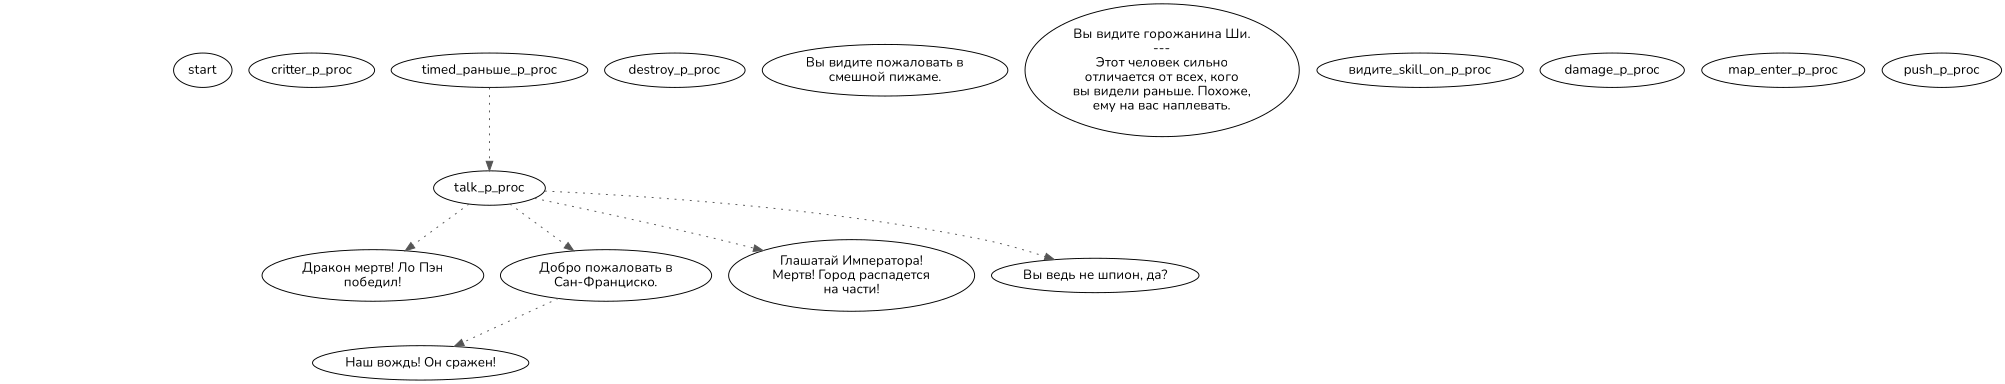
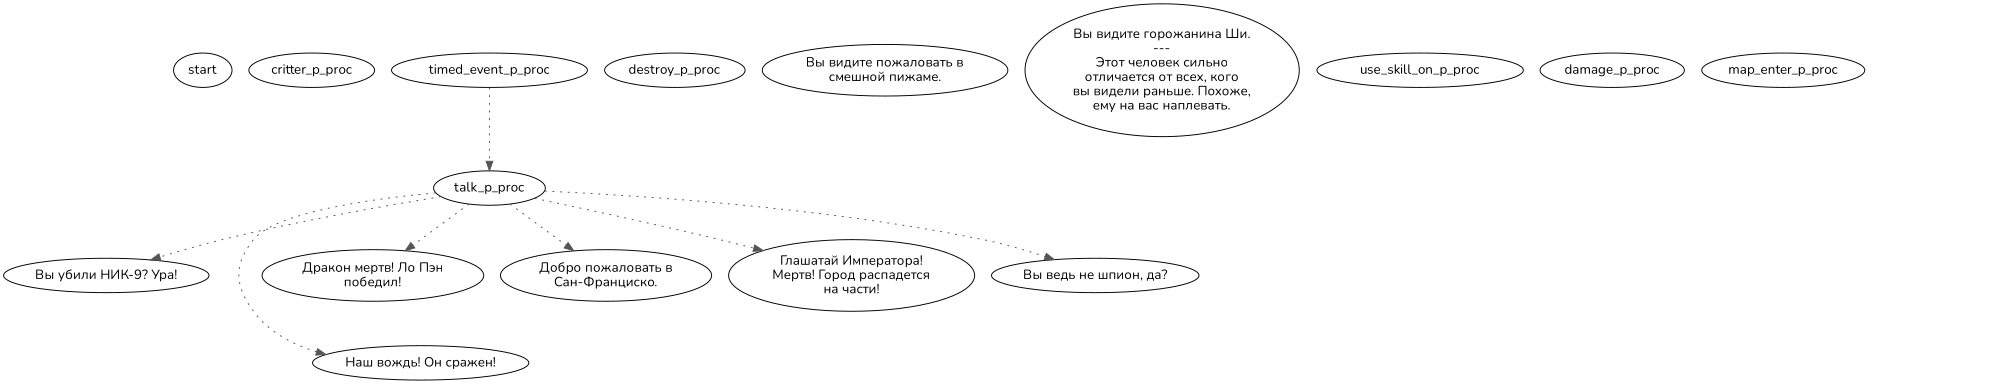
node "timed_раньше_p_proc": label "timed_раньше_p_proc" -> "timed_event_p_proc"
node "видите_skill_on_p_proc": label "видите_skill_on_p_proc" -> "use_skill_on_p_proc"
node "push_p_proc": removed
node "Вы убили НИК-9? Ура!": added
edge "Добро пожаловать в Сан-Франциско." -> "Наш вождь! Он сражен!": now "talk_p_proc" -> "Наш вождь! Он сражен!"
